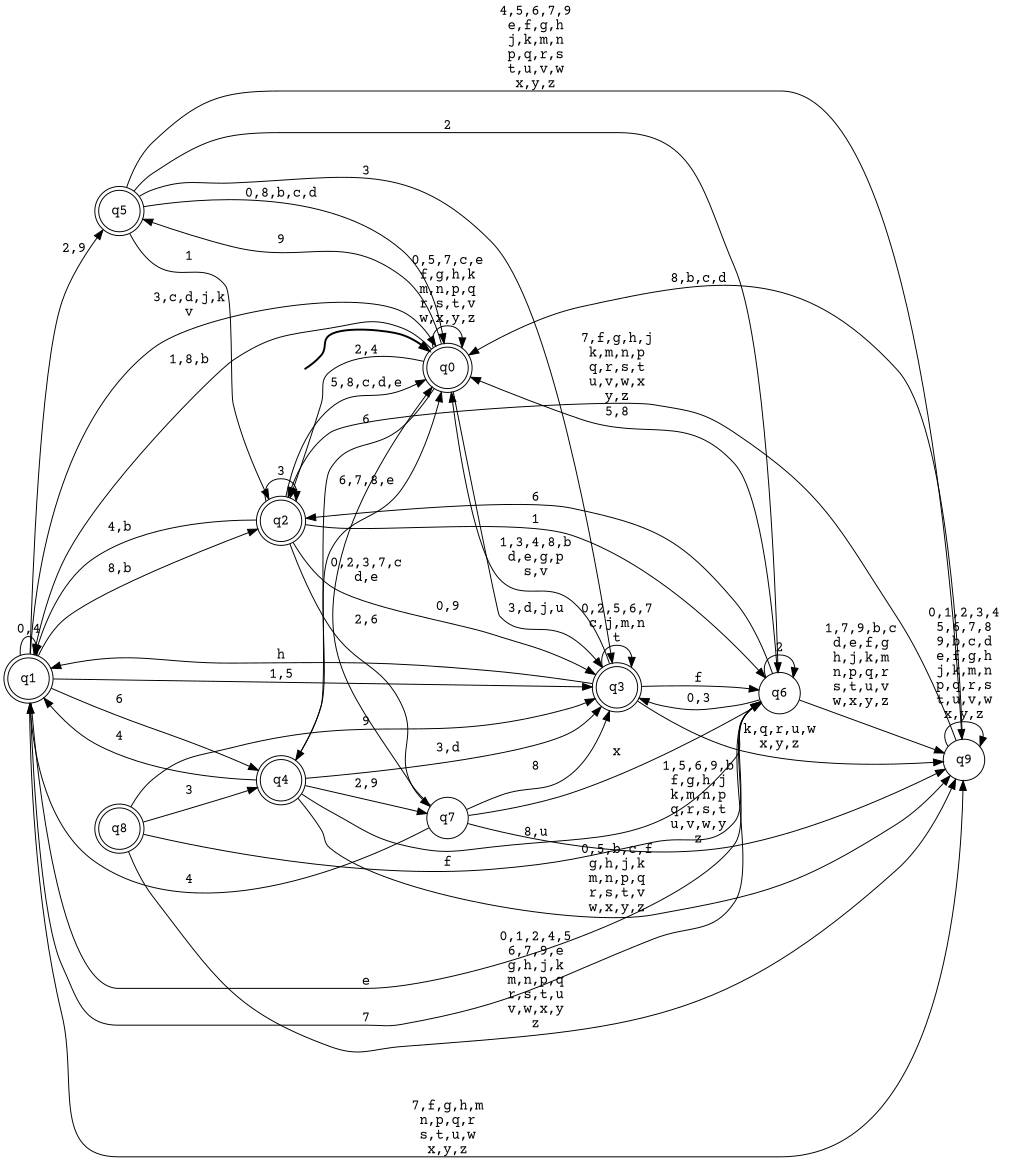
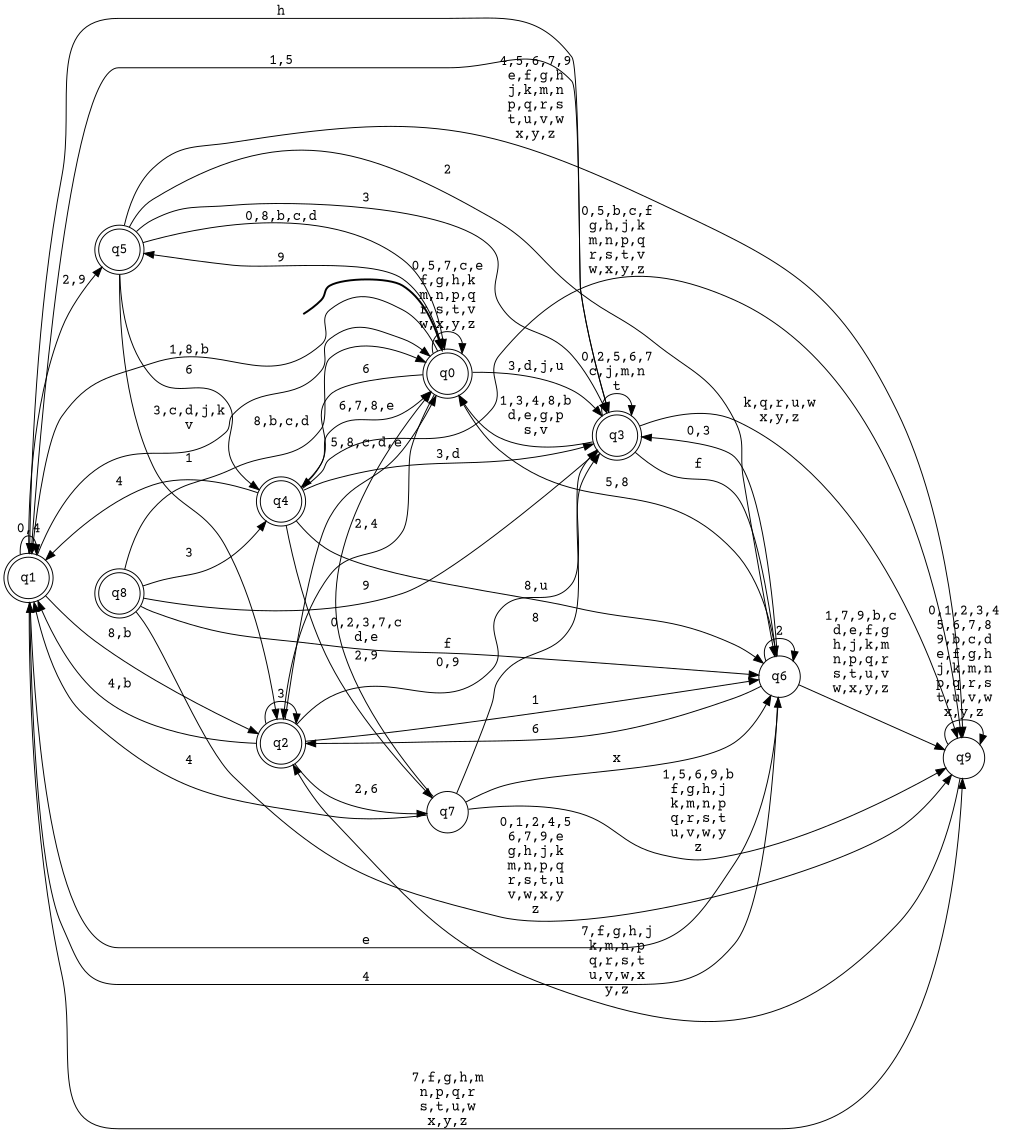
edge "q9" -> "q0": now "q8" -> "q0"
edge "q1" -> "q4": now "q5" -> "q4"
edge "q6" -> "q1": label "7" -> "4"
